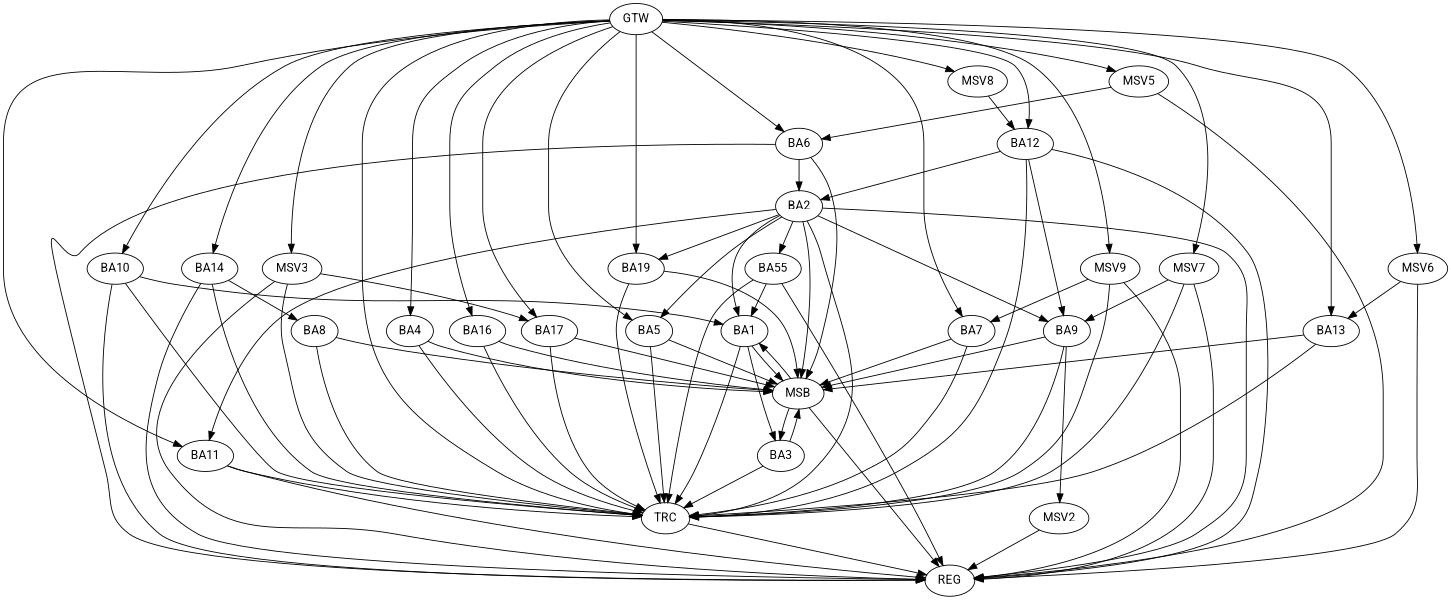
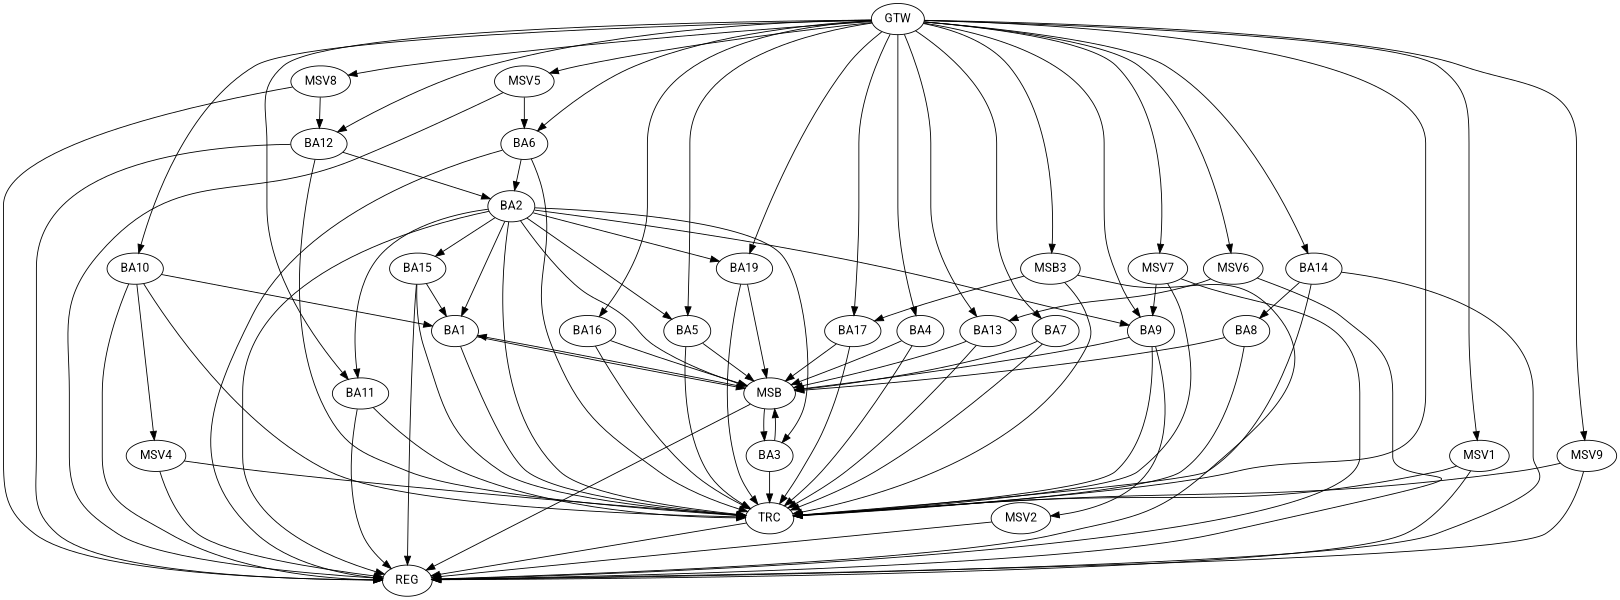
edge "BA12" -> "BA9": now "GTW" -> "BA9"
edge "BA6" -> "MSB": now "BA6" -> "TRC"
node "MSV3": label "MSV3" -> "MSB3"
node "BA55": label "BA55" -> "BA15"
edge "MSV9" -> "BA7": removed
edge "MSV8" -> "REG": added
edge "BA1" -> "BA3": now "BA2" -> "BA3"
node "MSV4": added
node "MSV1": added
